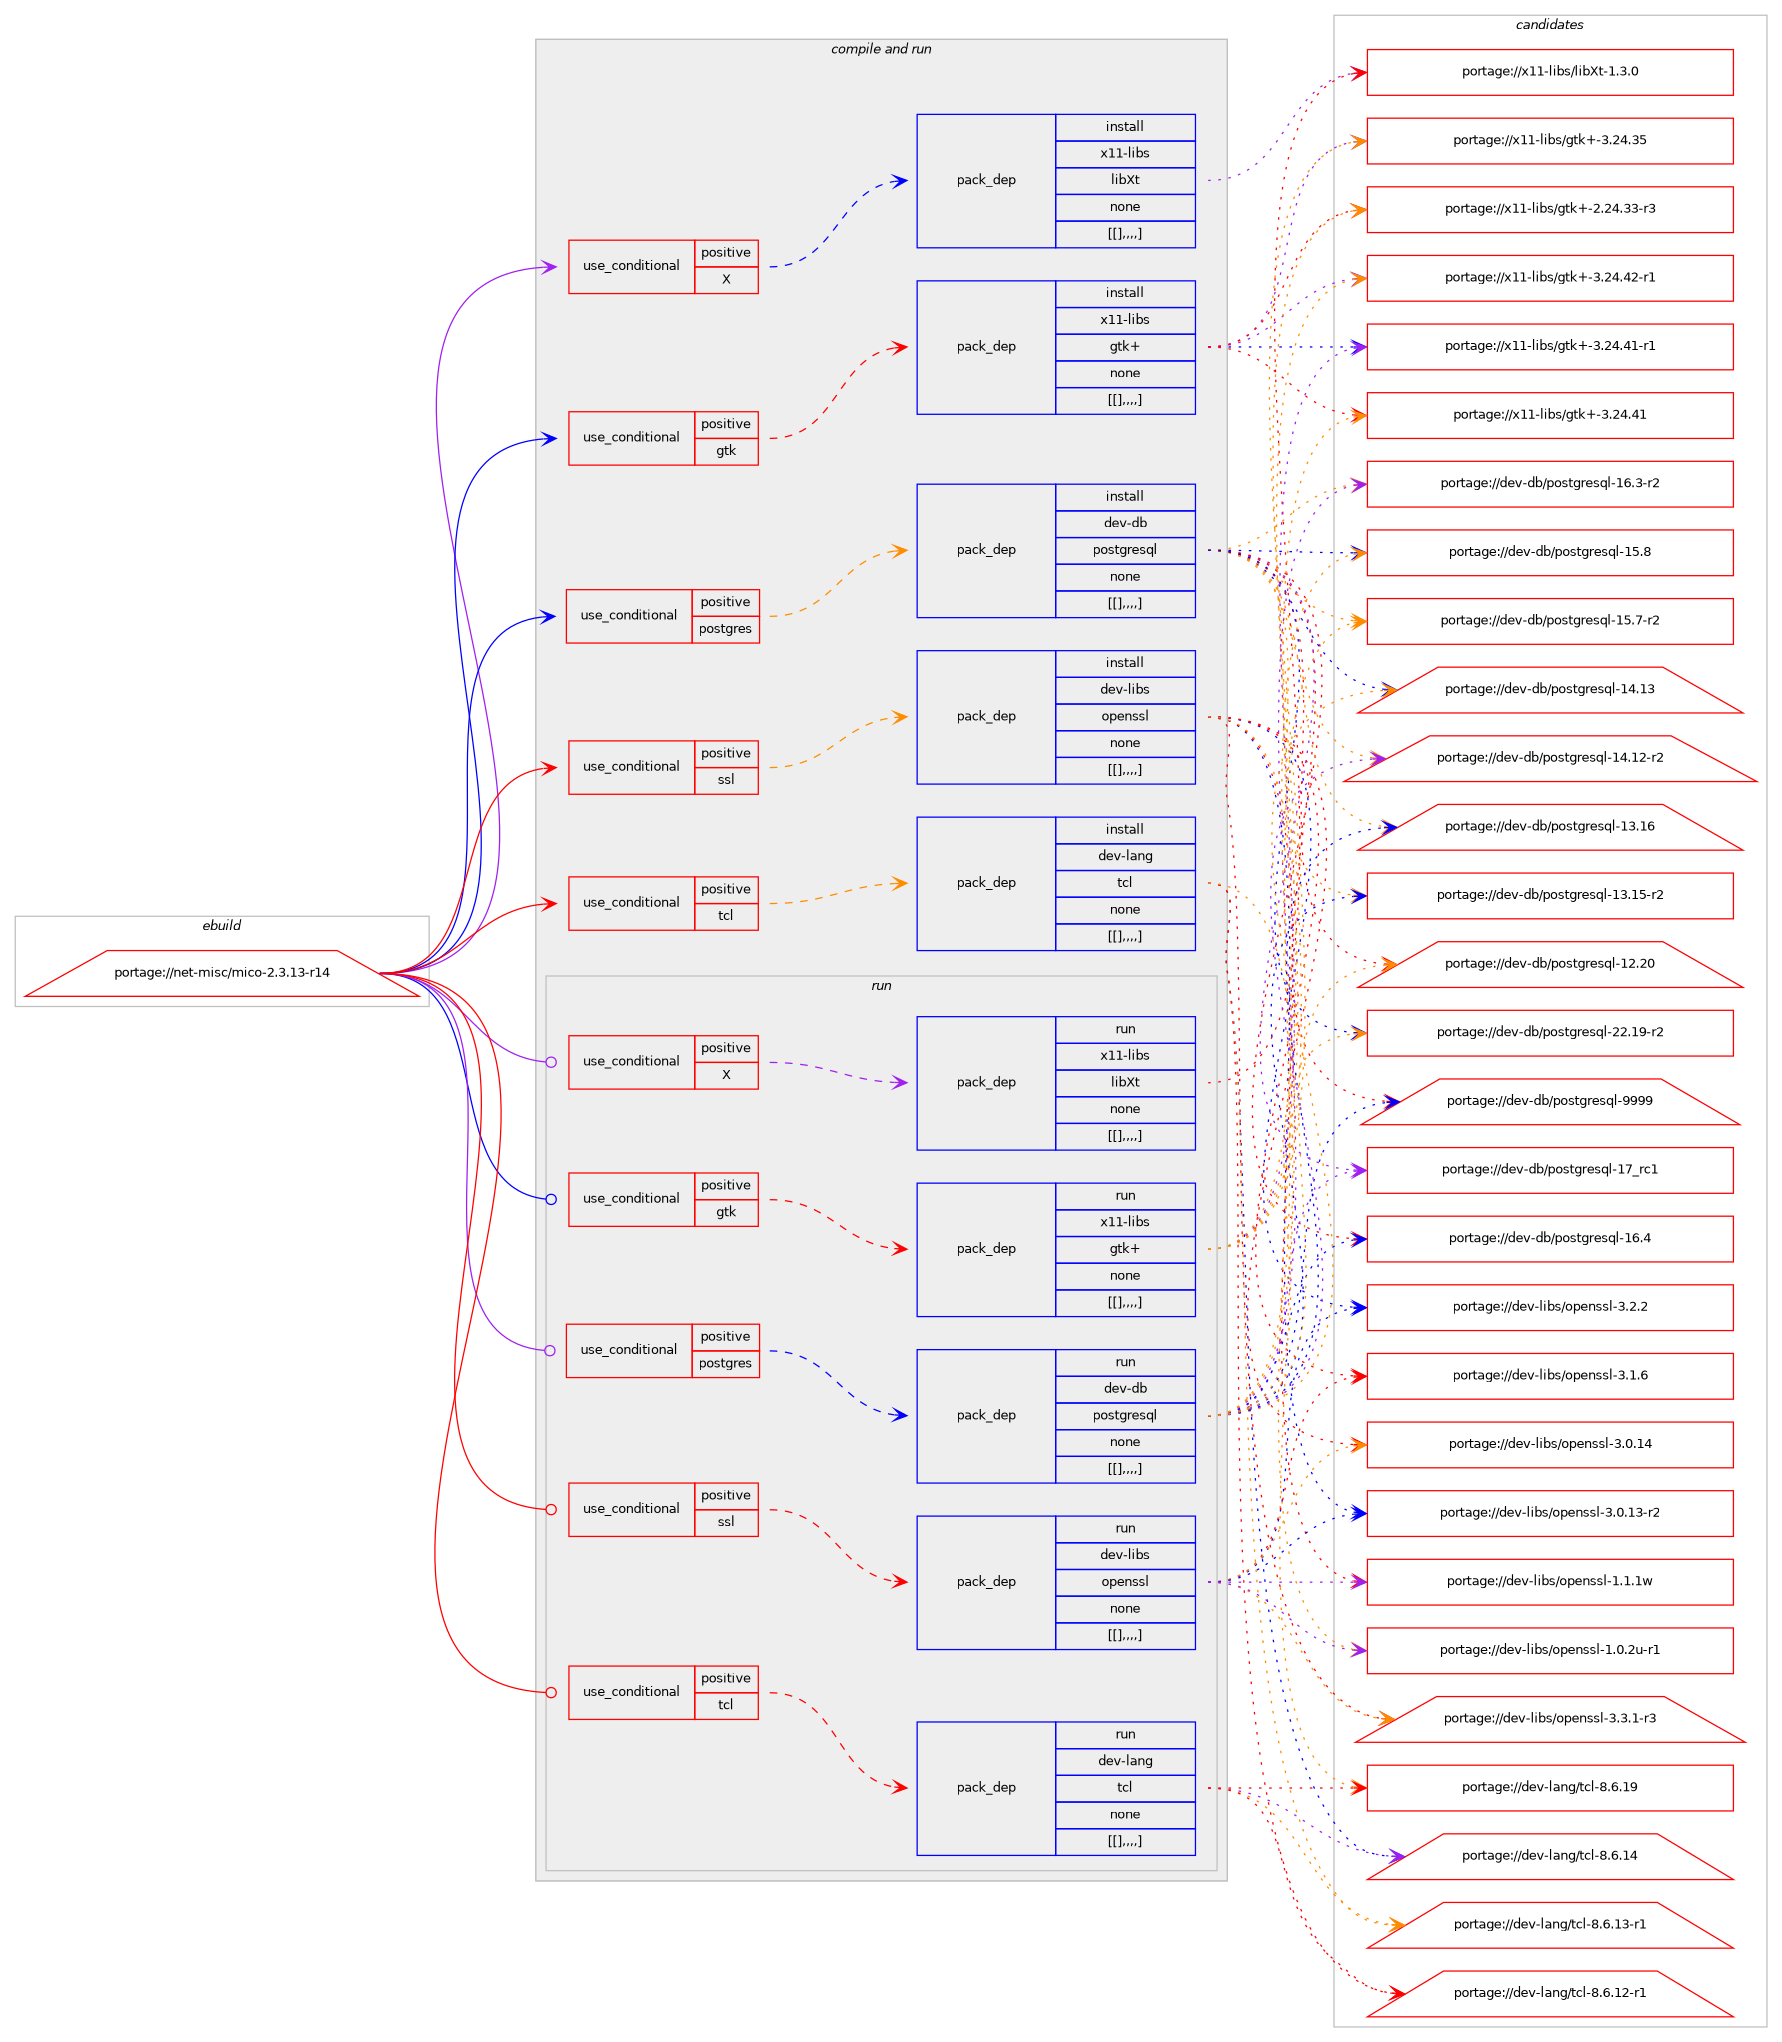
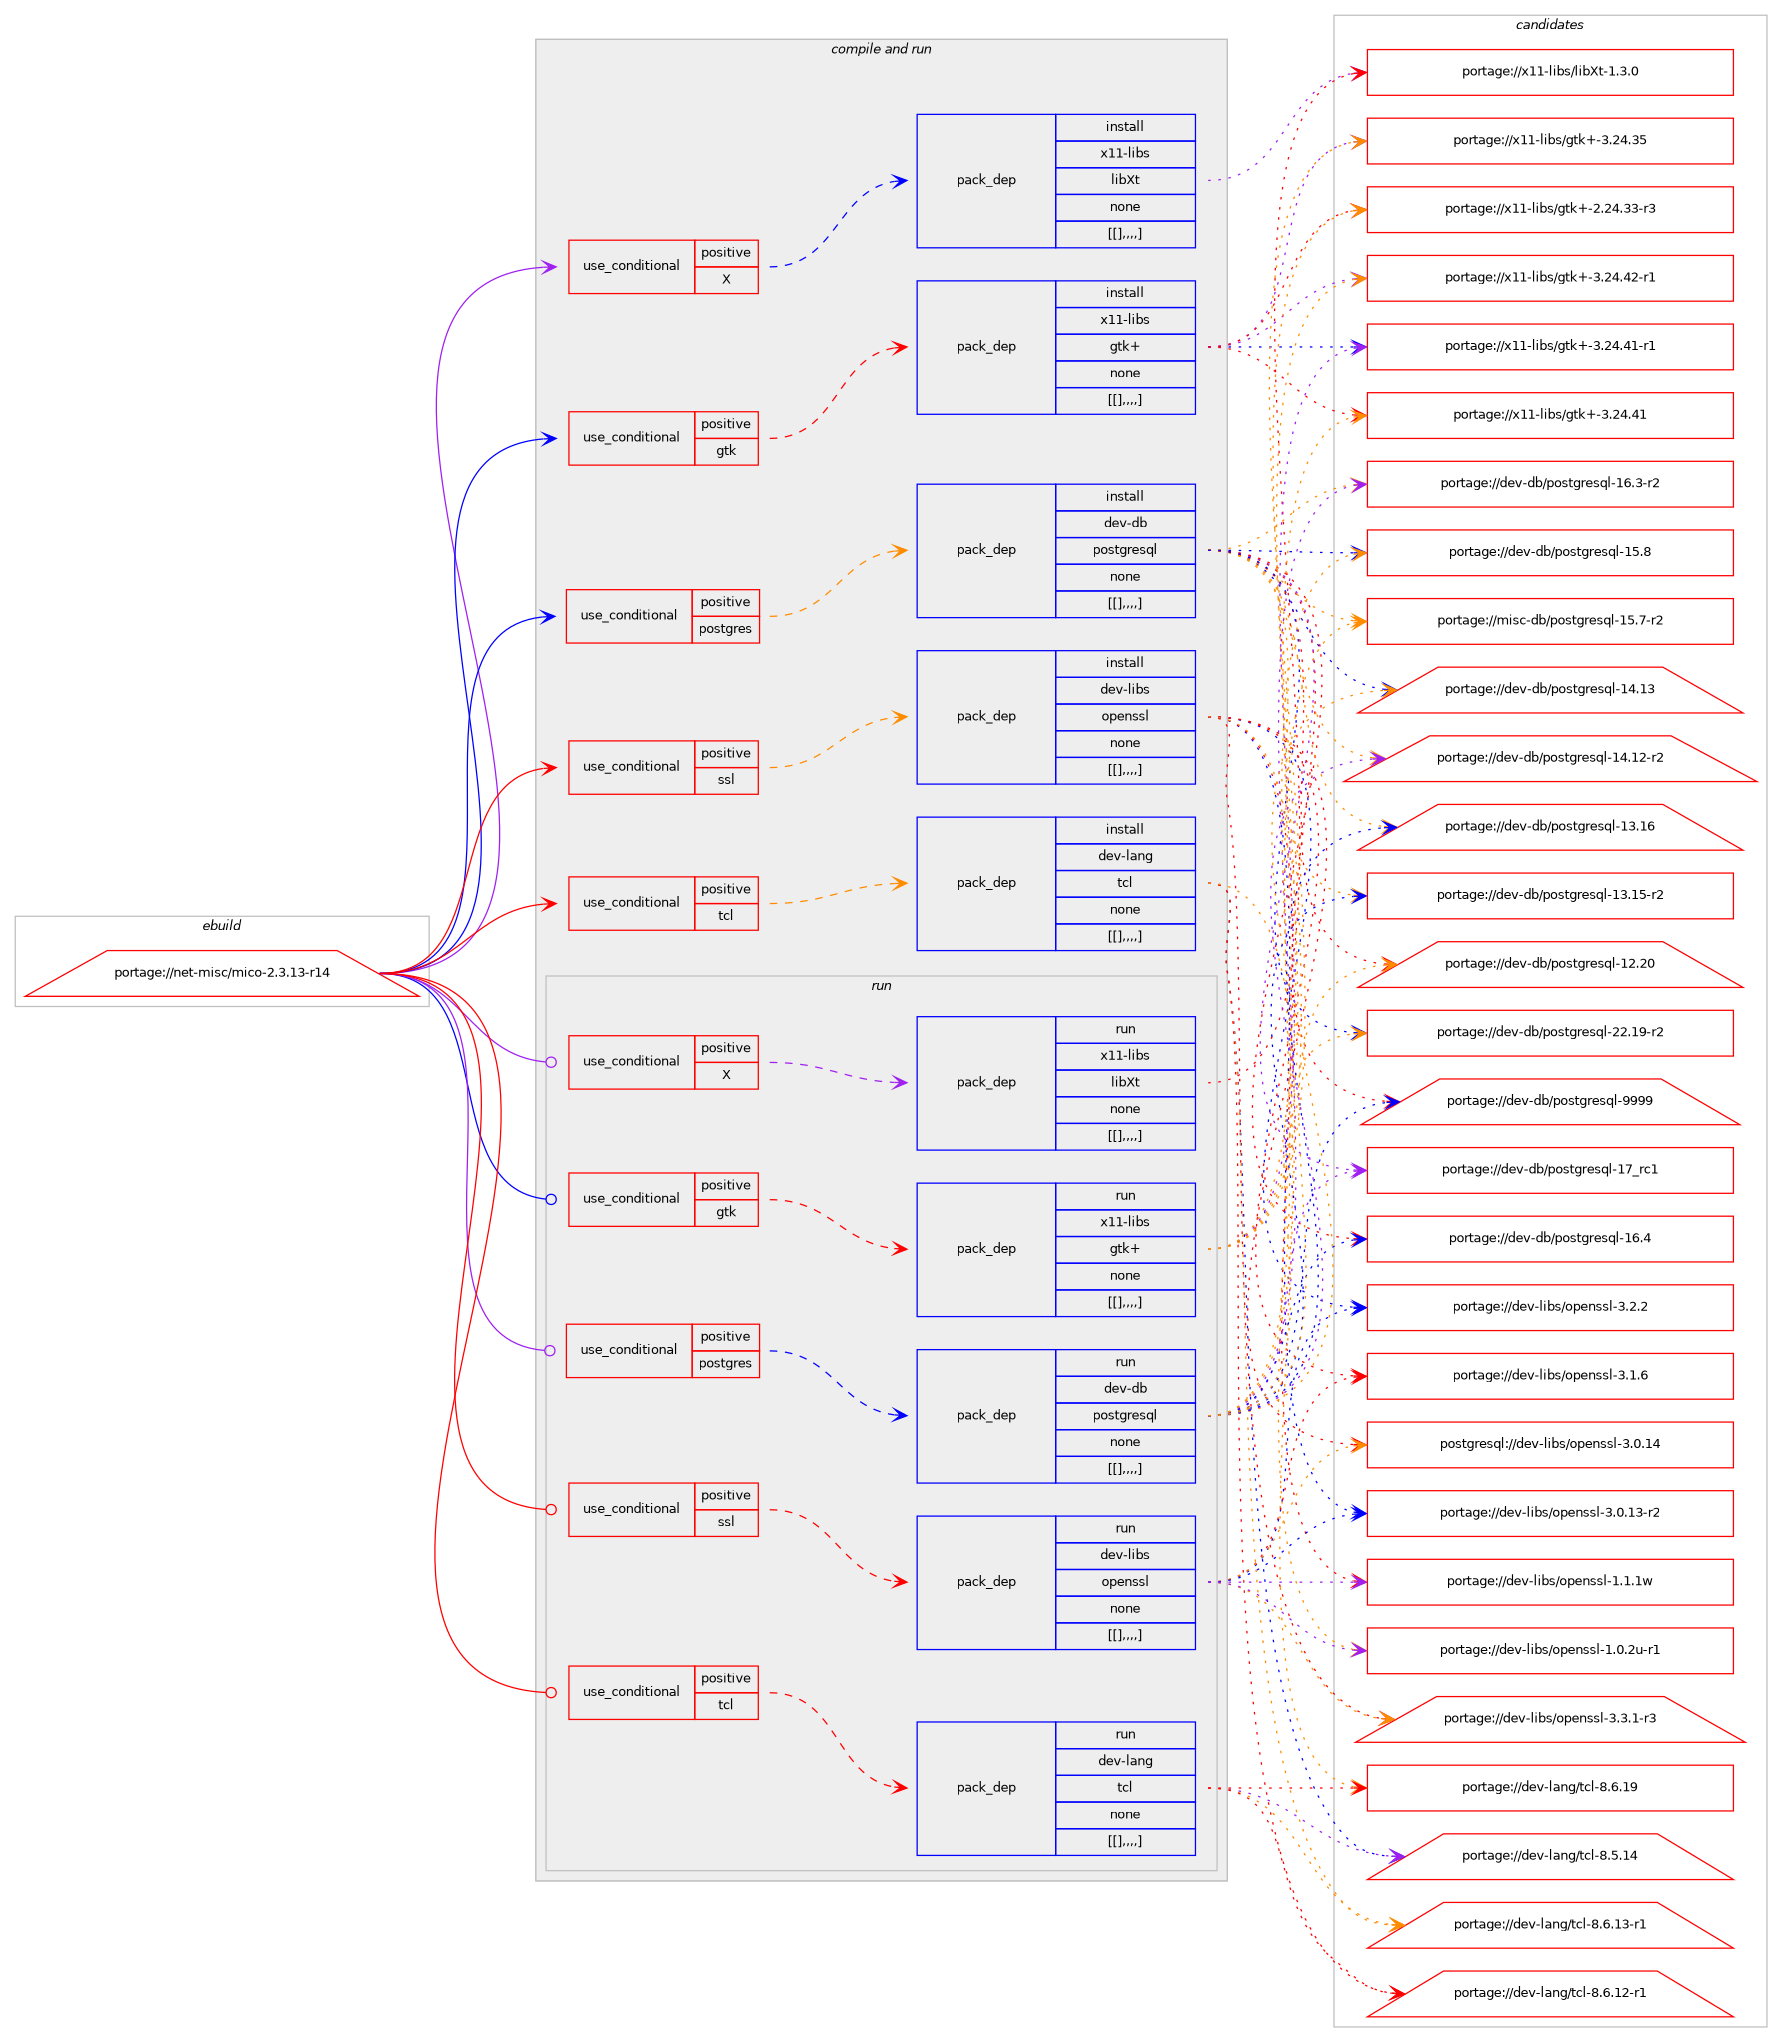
node "portage://dev-db/postgresql-15.7-r2": label "portage://dev-db/postgresql-15.7-r2" -> "portage://misc-db/postgresql-15.7-r2"
node "portage://dev-libs/openssl-3.0.14": label "portage://dev-libs/openssl-3.0.14" -> "postgresql://dev-libs/openssl-3.0.14"
node "portage://dev-lang/tcl-8.6.14": label "portage://dev-lang/tcl-8.6.14" -> "portage://dev-lang/tcl-8.5.14"
